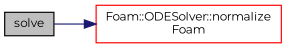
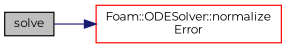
node "Foam::ODESolver::normalize Foam": label "Foam::ODESolver::normalize Foam" -> "Foam::ODESolver::normalize Error"
